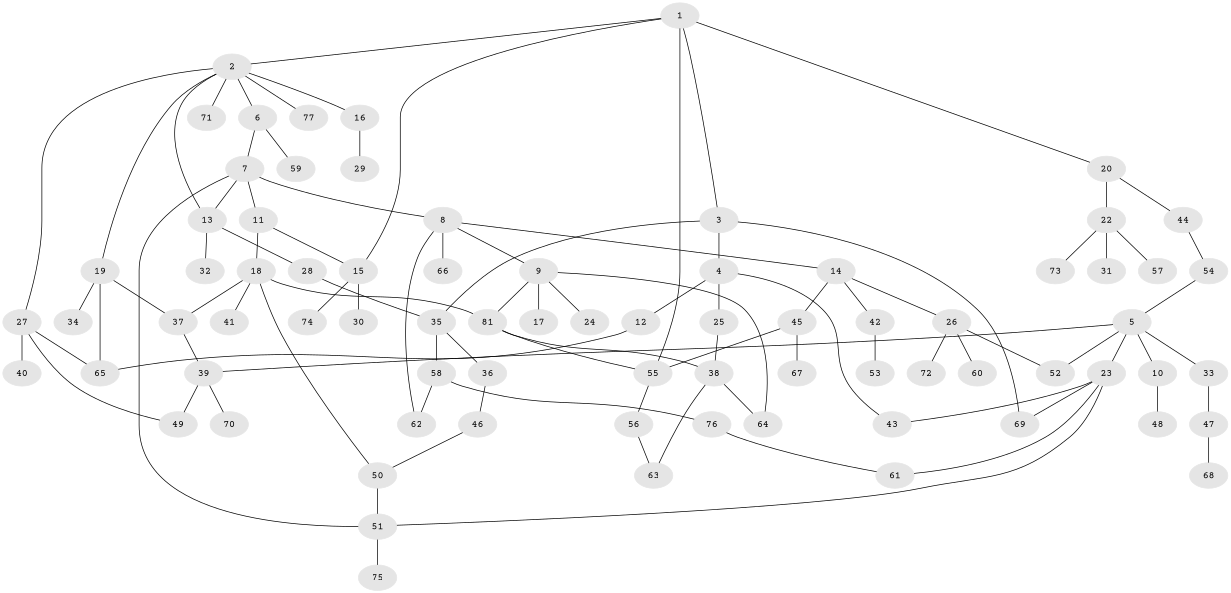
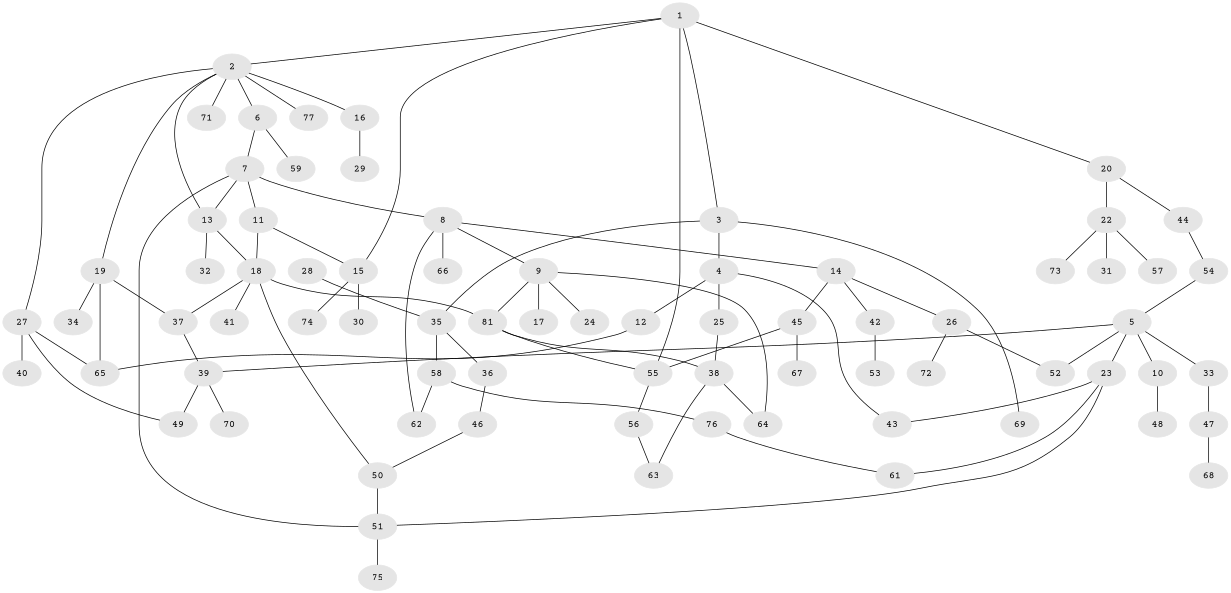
edge "13" -- "28": now "13" -- "18"
node "60": removed
edge "23" -- "69": removed
